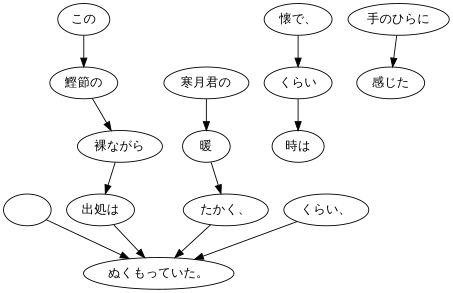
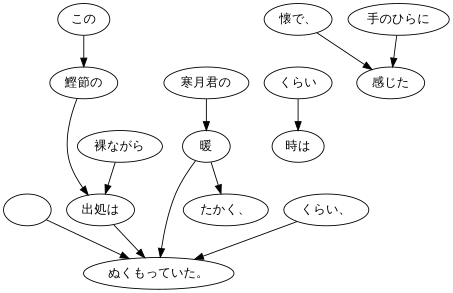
edge "懐で、" -> "くらい": now "懐で、" -> "感じた"
edge "鰹節の" -> "裸ながら": now "鰹節の" -> "出処は"
edge "たかく、" -> "ぬくもっていた。": now "暖" -> "ぬくもっていた。"
